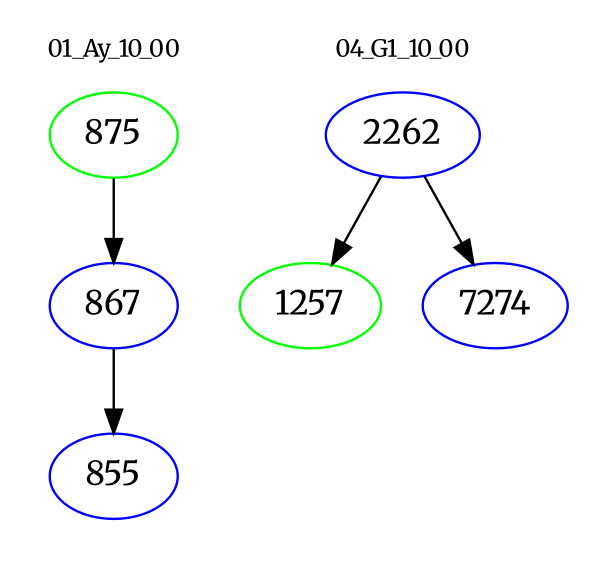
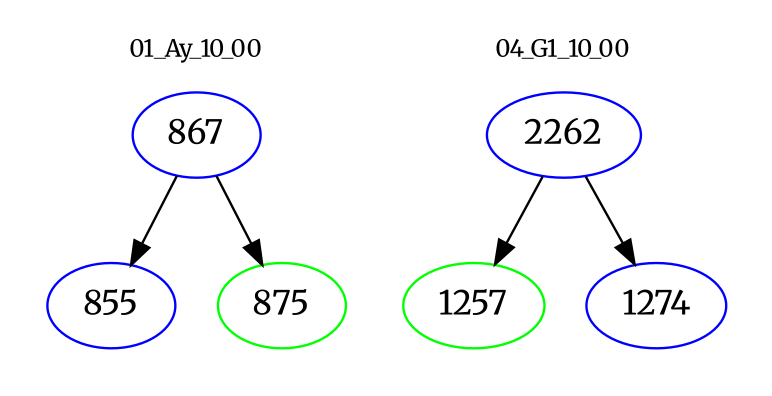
edge "875" -> "867": reversed
node "7274": label "7274" -> "1274"
